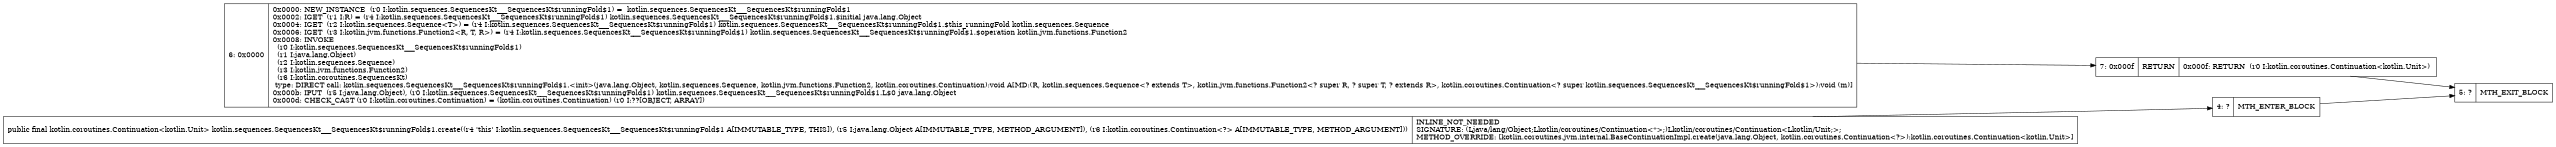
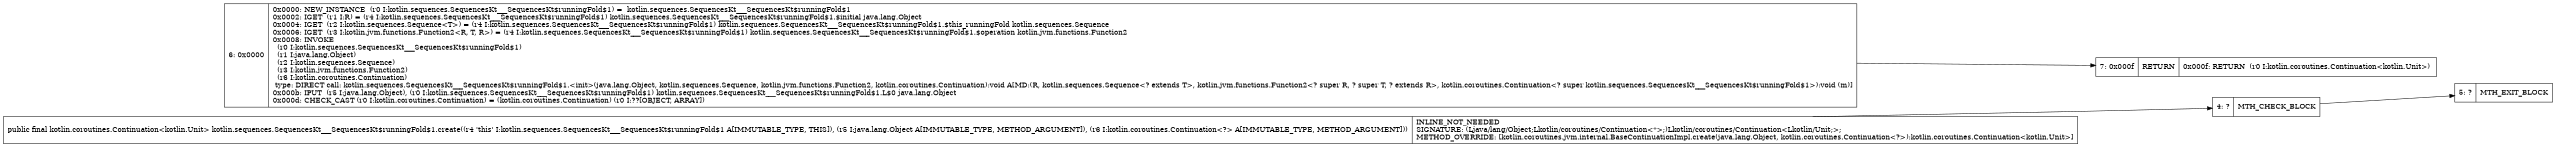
node "6: 0x0000": text "(r6 I:kotlin.coroutines.SequencesKt)" -> "(r6 I:kotlin.coroutines.Continuation)"
edge "7: 0x000f" -> "5: ?": removed
node "4: ?": text "MTH_ENTER_BLOCK" -> "MTH_CHECK_BLOCK"
